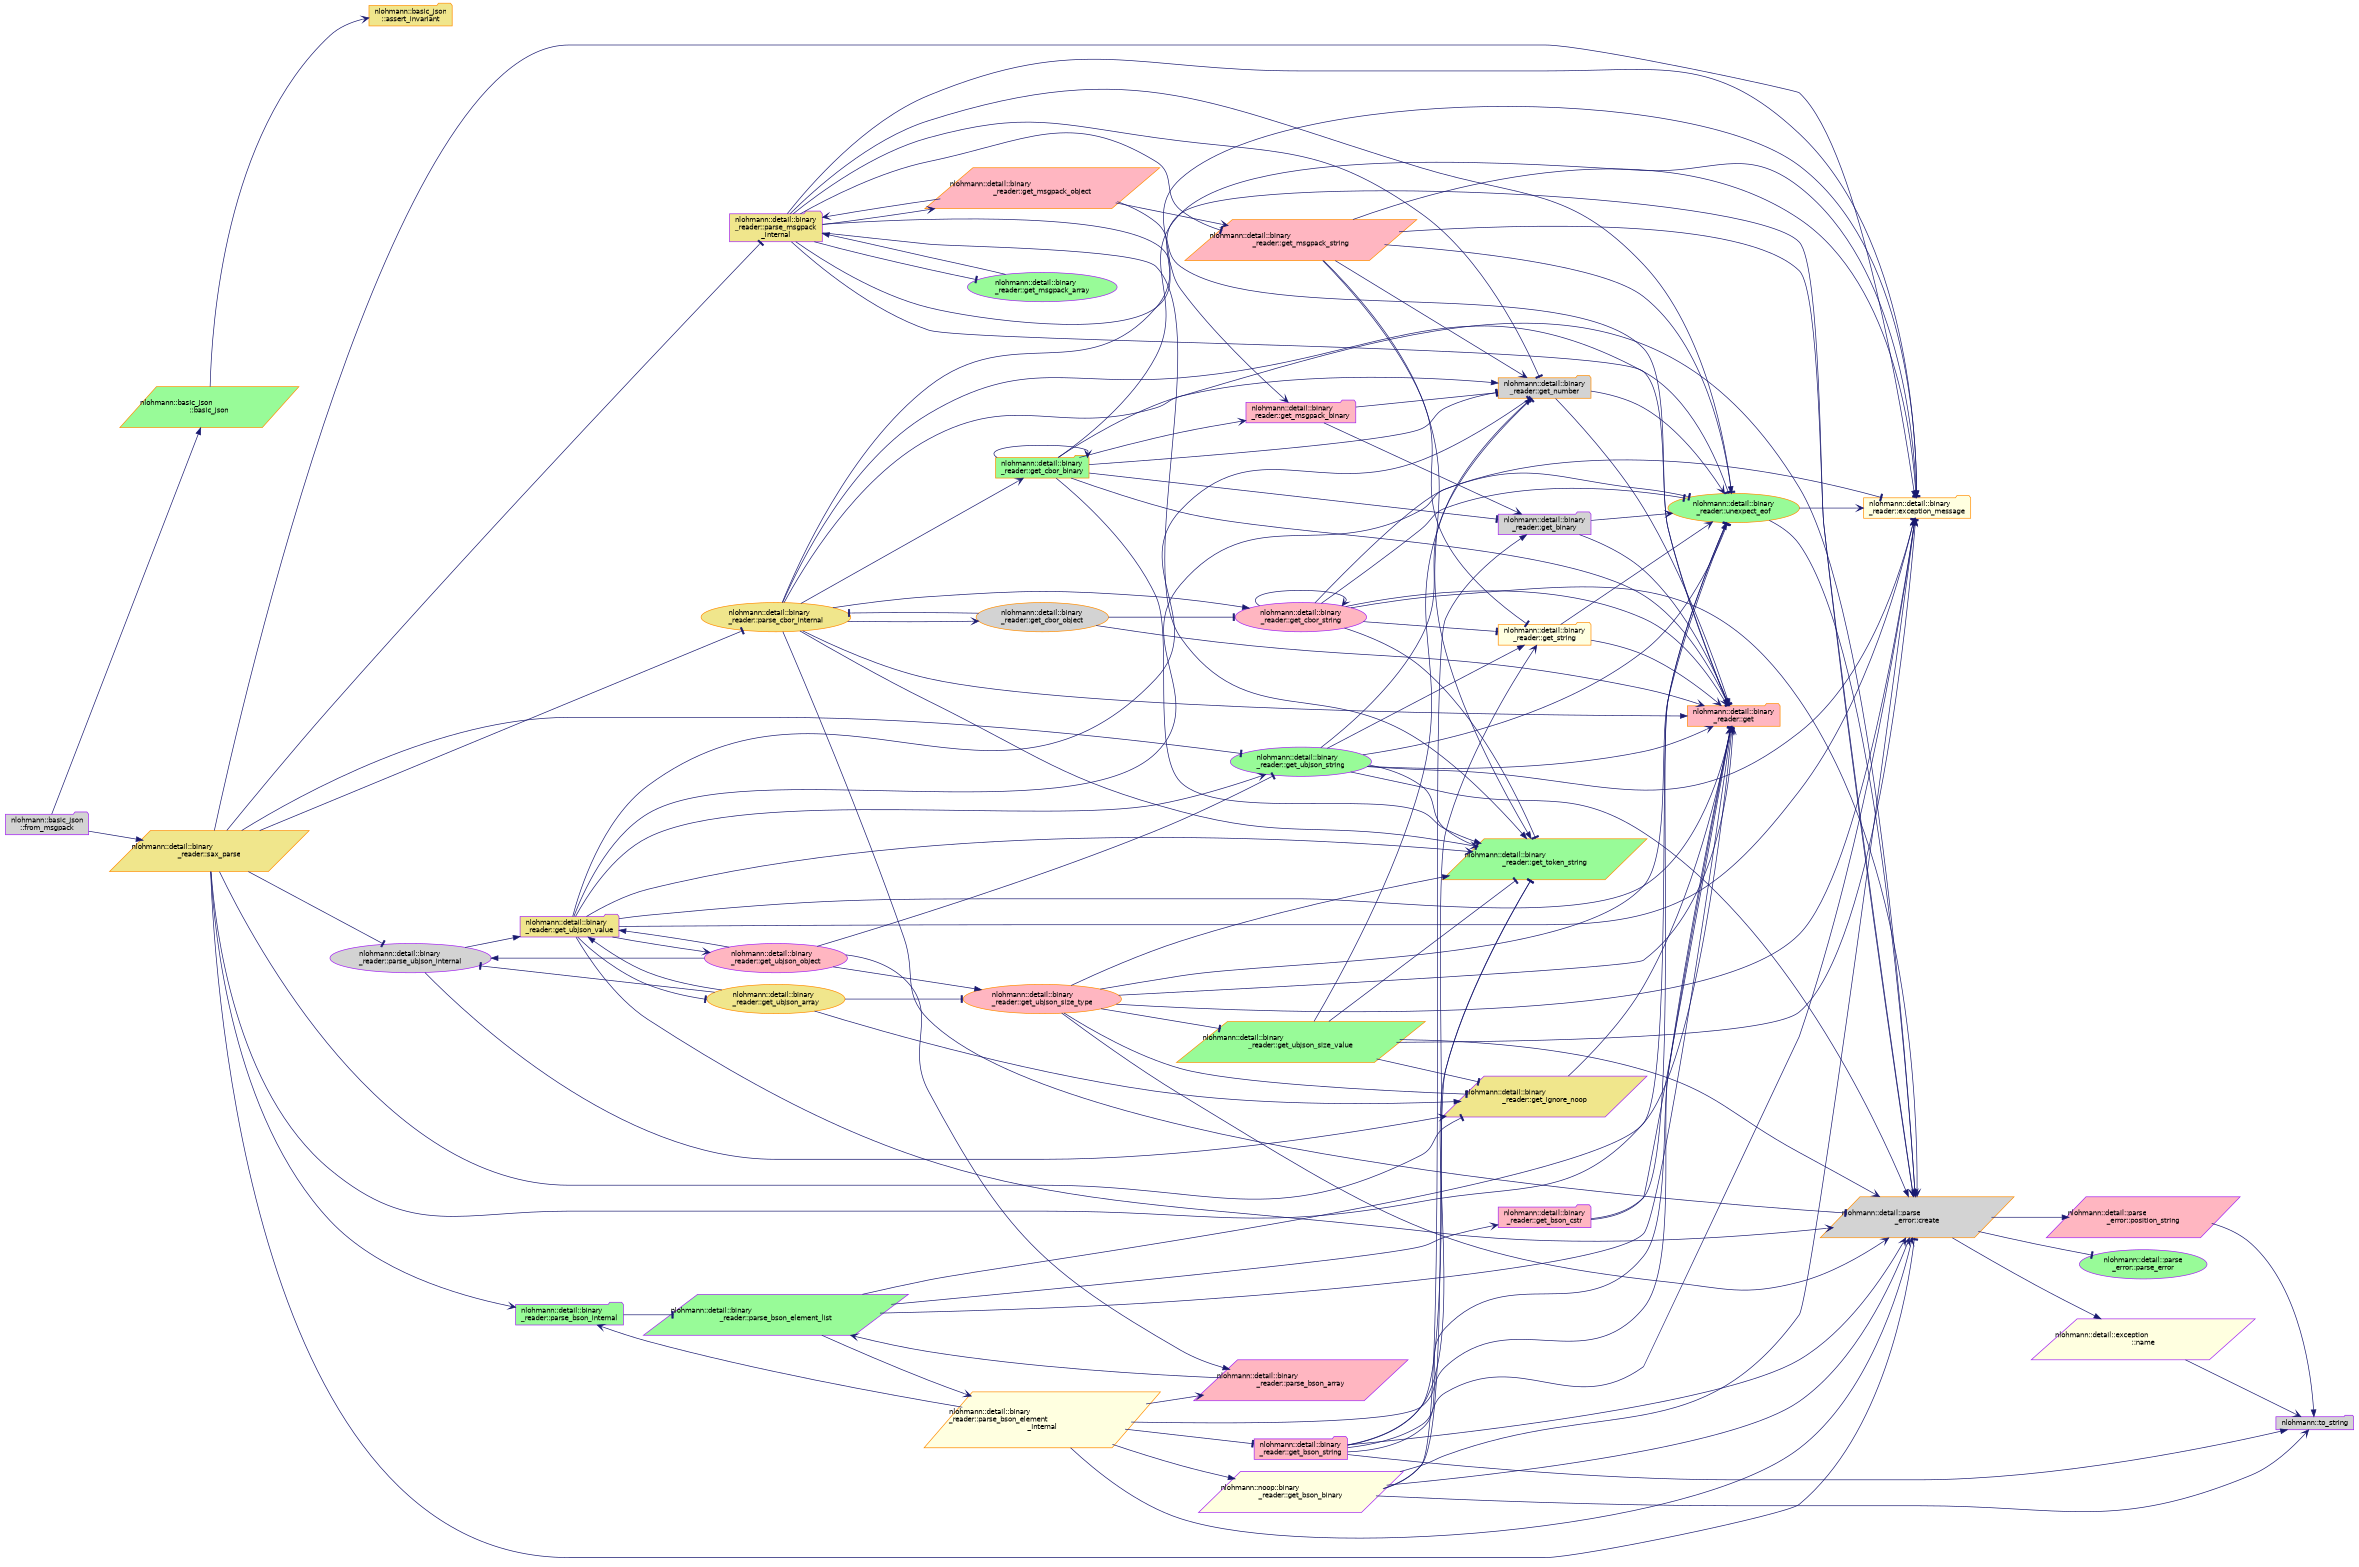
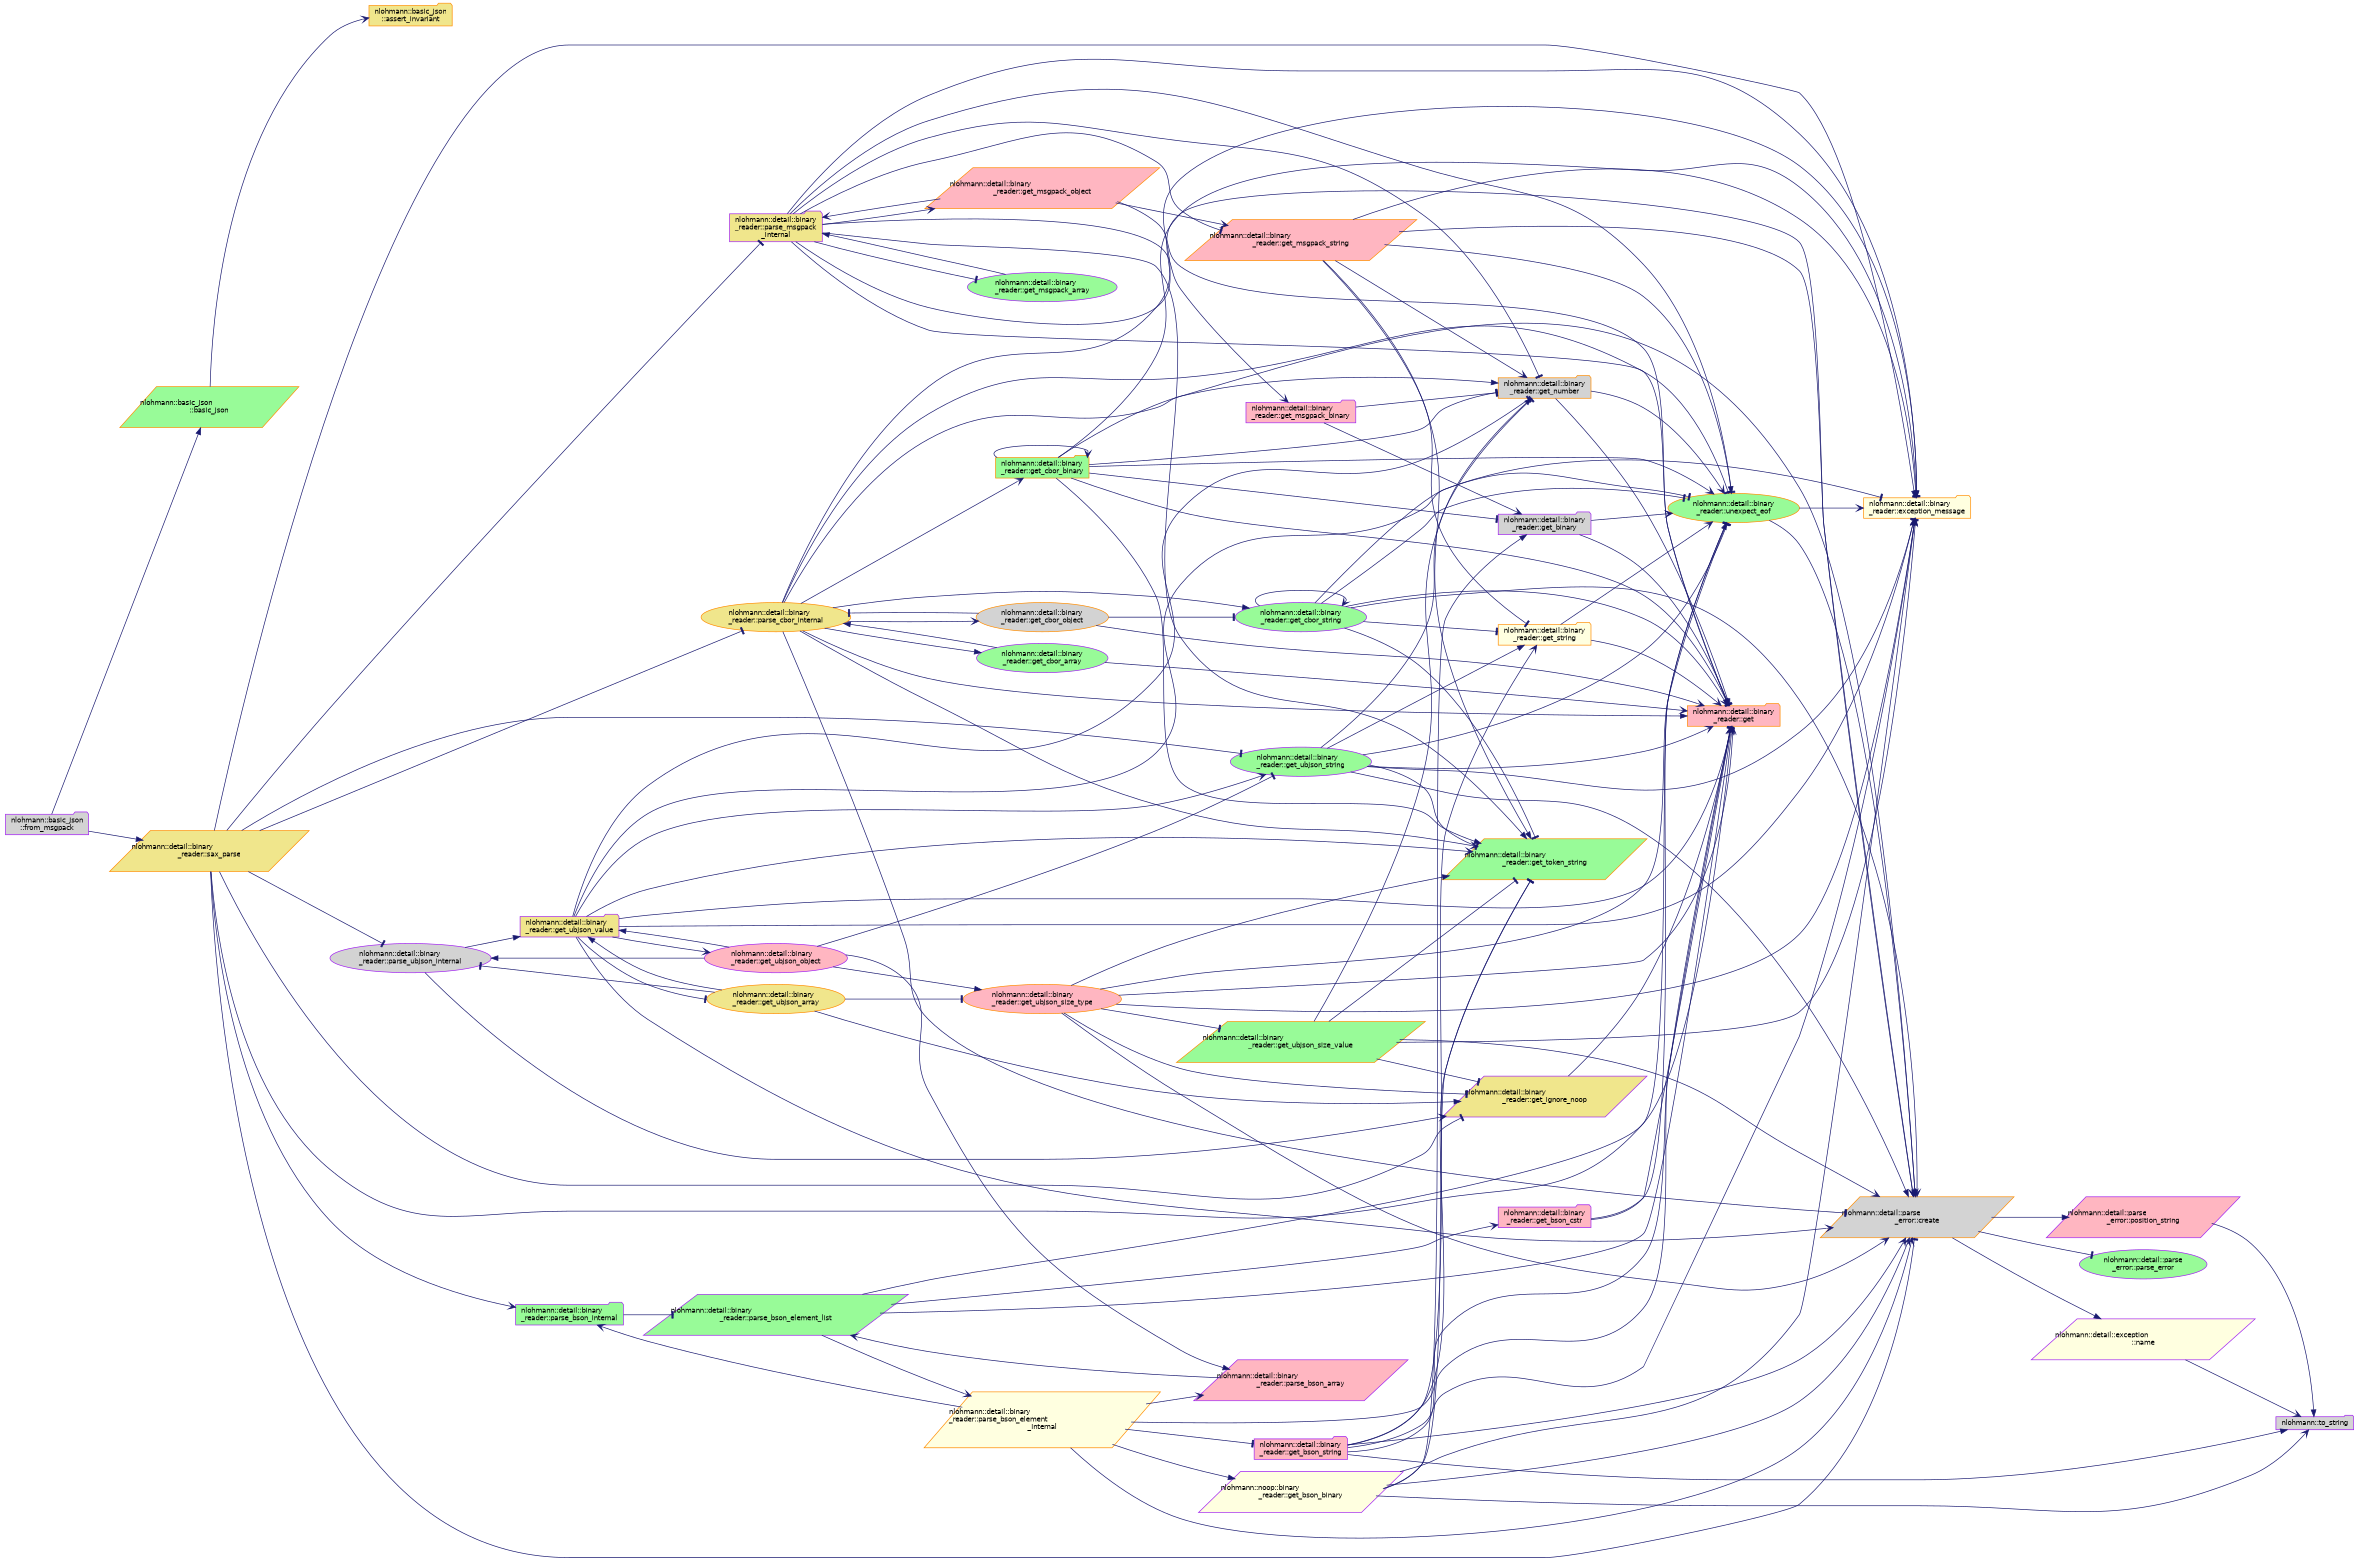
edge "nlohmann::detail::binary _reader::get_cbor_binary" -> "nlohmann::detail::binary _reader::get_msgpack_binary": now "nlohmann::detail::binary _reader::get_cbor_binary" -> "nlohmann::detail::binary _reader::unexpect_eof"
node "nlohmann::detail::binary _reader::get_cbor_string": fillcolor lightpink -> palegreen
node "nlohmann::detail::binary _reader::get_cbor_array": added
